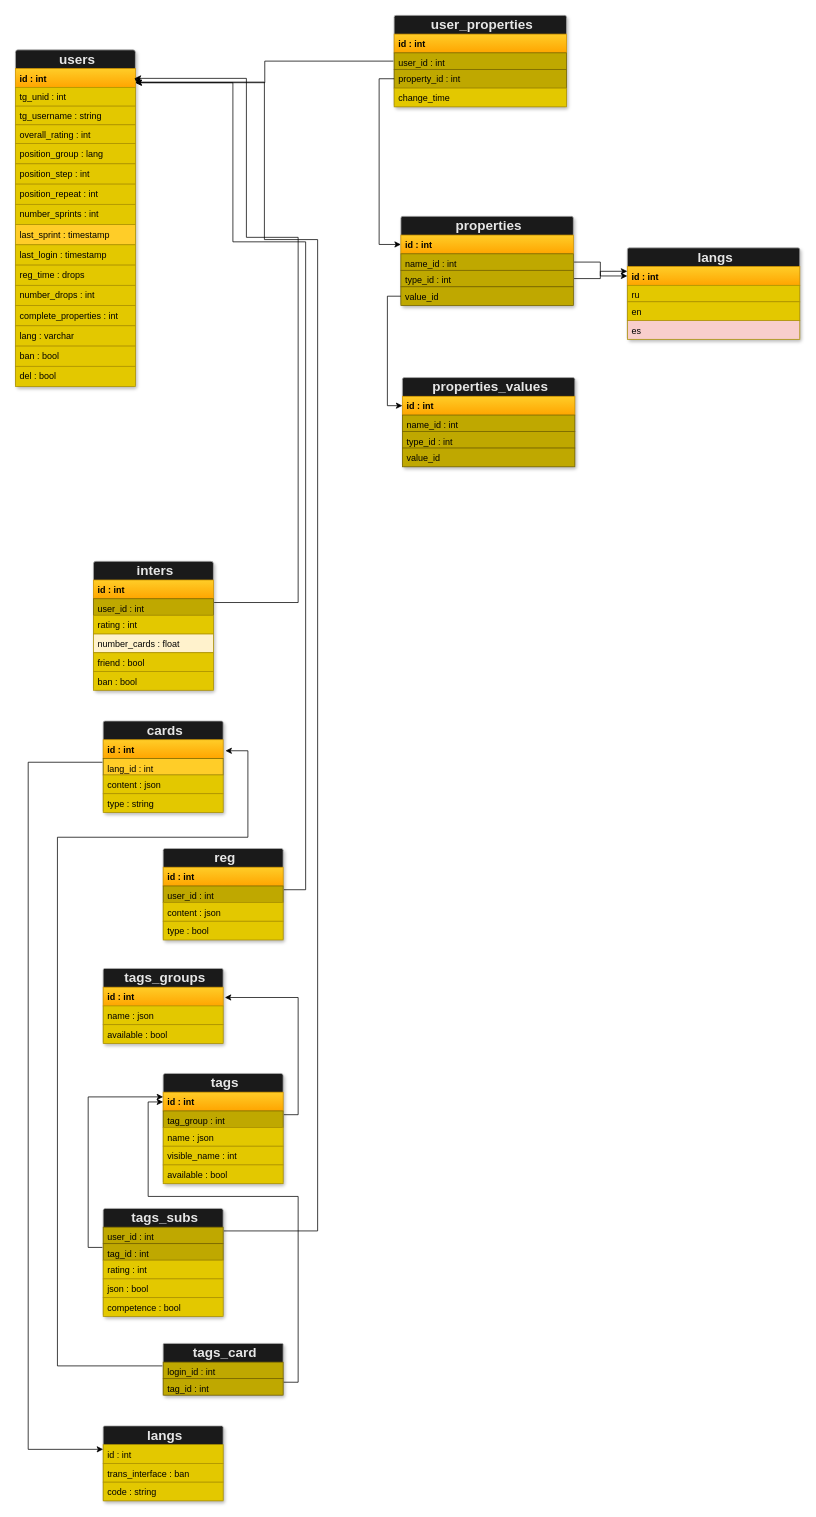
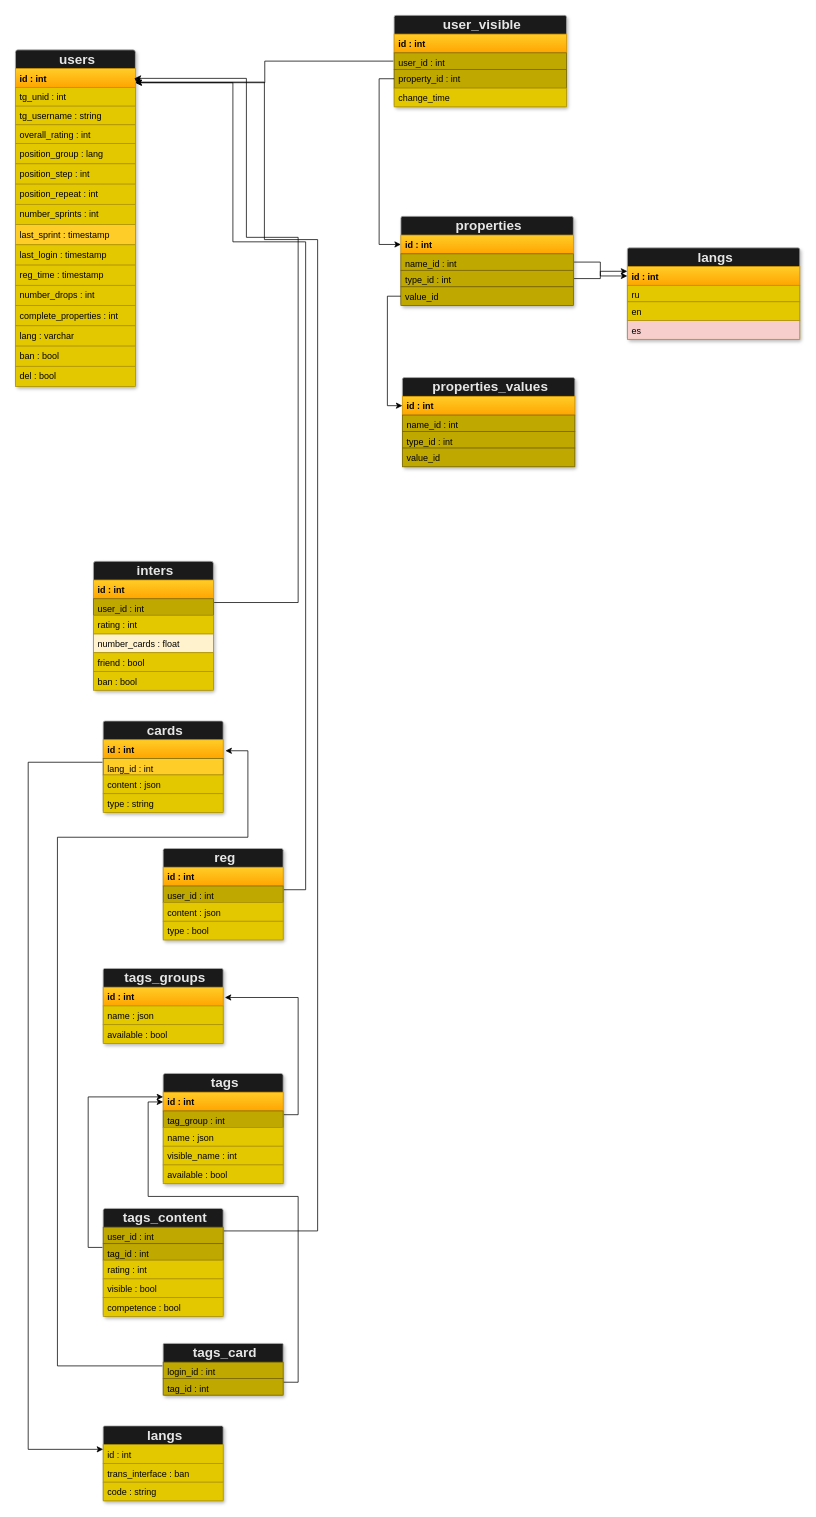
node "user_properties": label "user_properties" -> "user_visible"
node "reg_time : drops": label "reg_time : drops" -> "reg_time : timestamp"
node "tags_subs": label "tags_subs" -> "tags_content"
node "json : bool": label "json : bool" -> "visible : bool"
